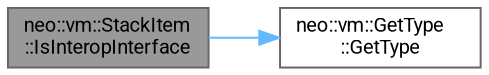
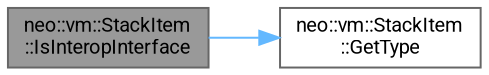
node "neo::vm::GetType ::GetType": label "neo::vm::GetType ::GetType" -> "neo::vm::StackItem ::GetType"
